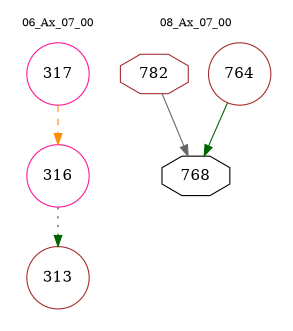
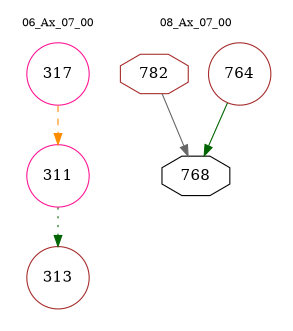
node "316": label "316" -> "311"
